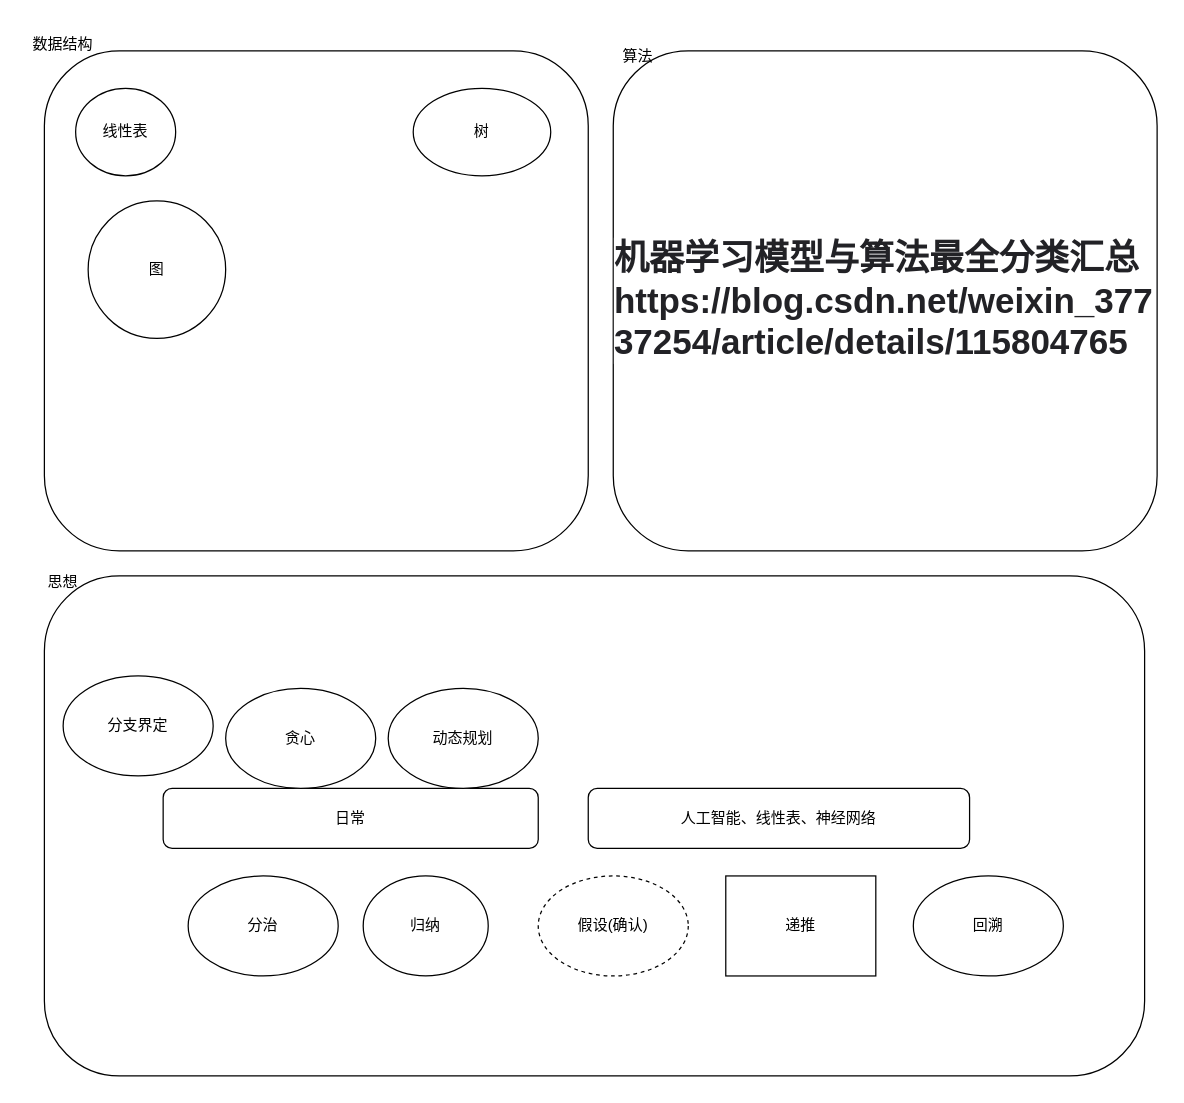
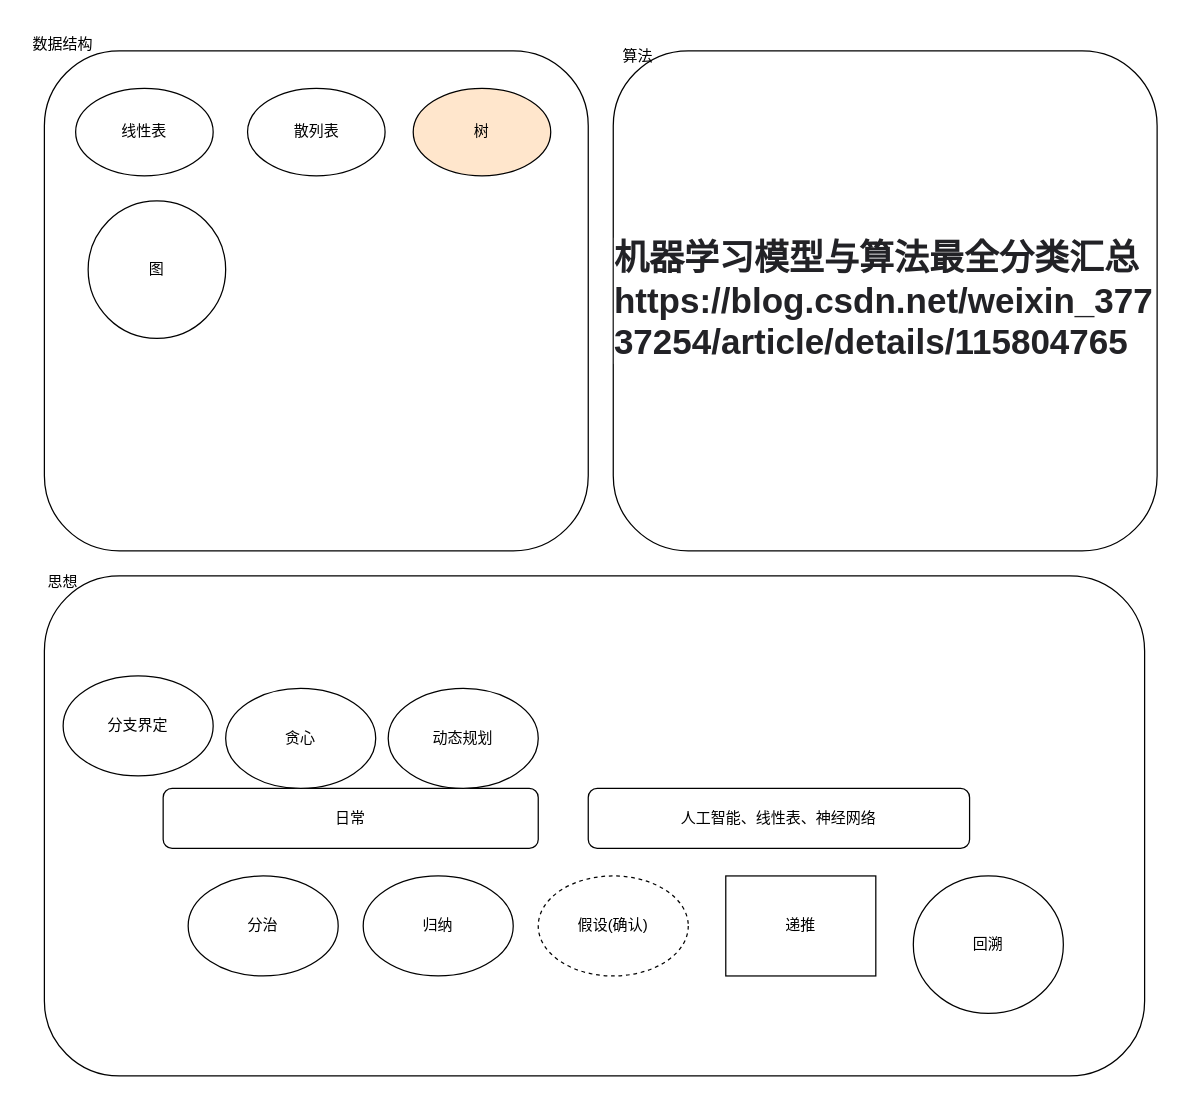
node "线性表": size 100x88 -> 138x88
node "散列表": added
node "树": fillcolor #ffffff -> #ffe6cc
node "归纳": size 125x100 -> 150x100
node "回溯": size 150x100 -> 150x138
